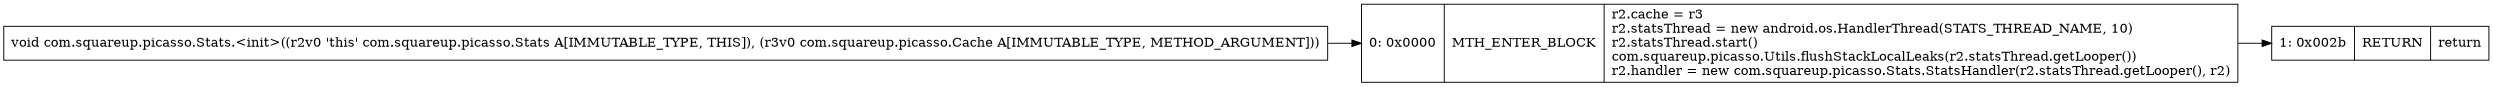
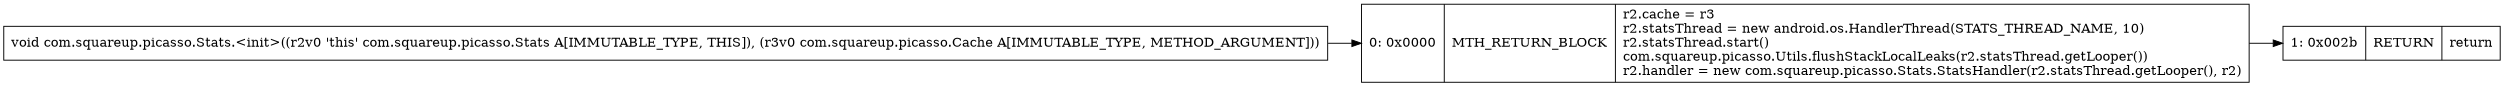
node "0: 0x0000": text "MTH_ENTER_BLOCK" -> "MTH_RETURN_BLOCK"
